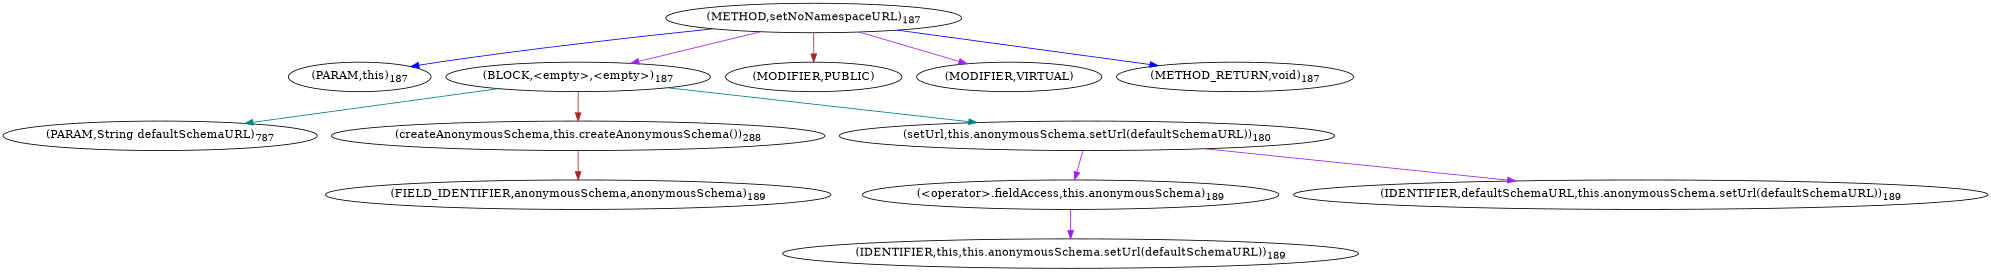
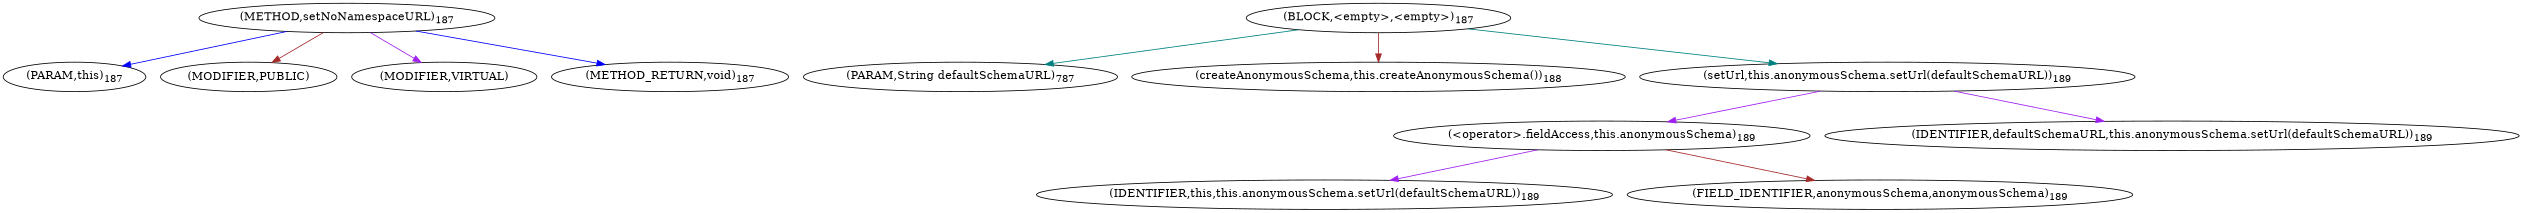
edge "(METHOD,setNoNamespaceURL)" -> "(BLOCK,<empty>,<empty>)": removed
node "(createAnonymousSchema,this.createAnonymousSchema())": text "288" -> "188"
node "(setUrl,this.anonymousSchema.setUrl(defaultSchemaURL))": text "180" -> "189"
edge "(createAnonymousSchema,this.createAnonymousSchema())" -> "(FIELD_IDENTIFIER,anonymousSchema,anonymousSchema)": now "(<operator>.fieldAccess,this.anonymousSchema)" -> "(FIELD_IDENTIFIER,anonymousSchema,anonymousSchema)"
